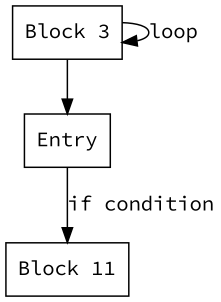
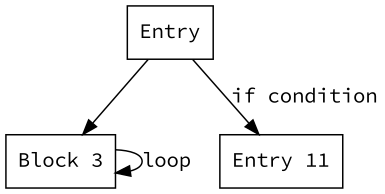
edge "Block 3" -> "Entry": reversed
node "Block 11": label "Block 11" -> "Entry 11"
